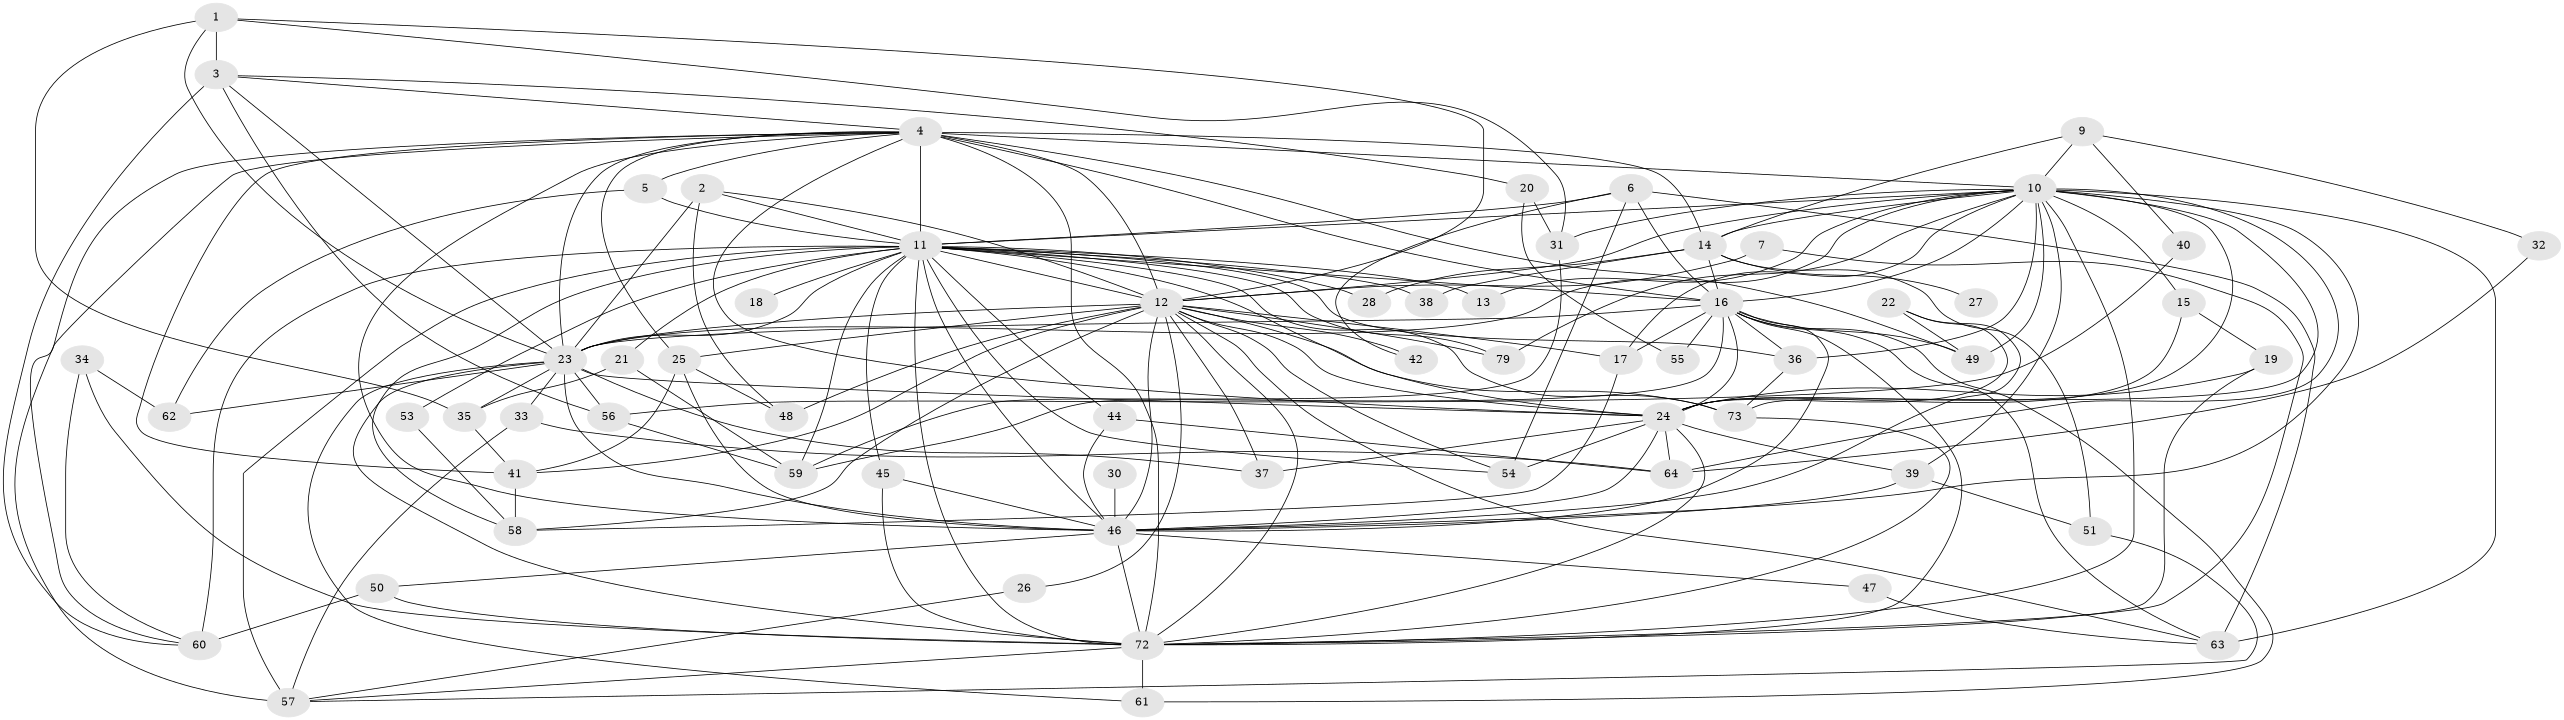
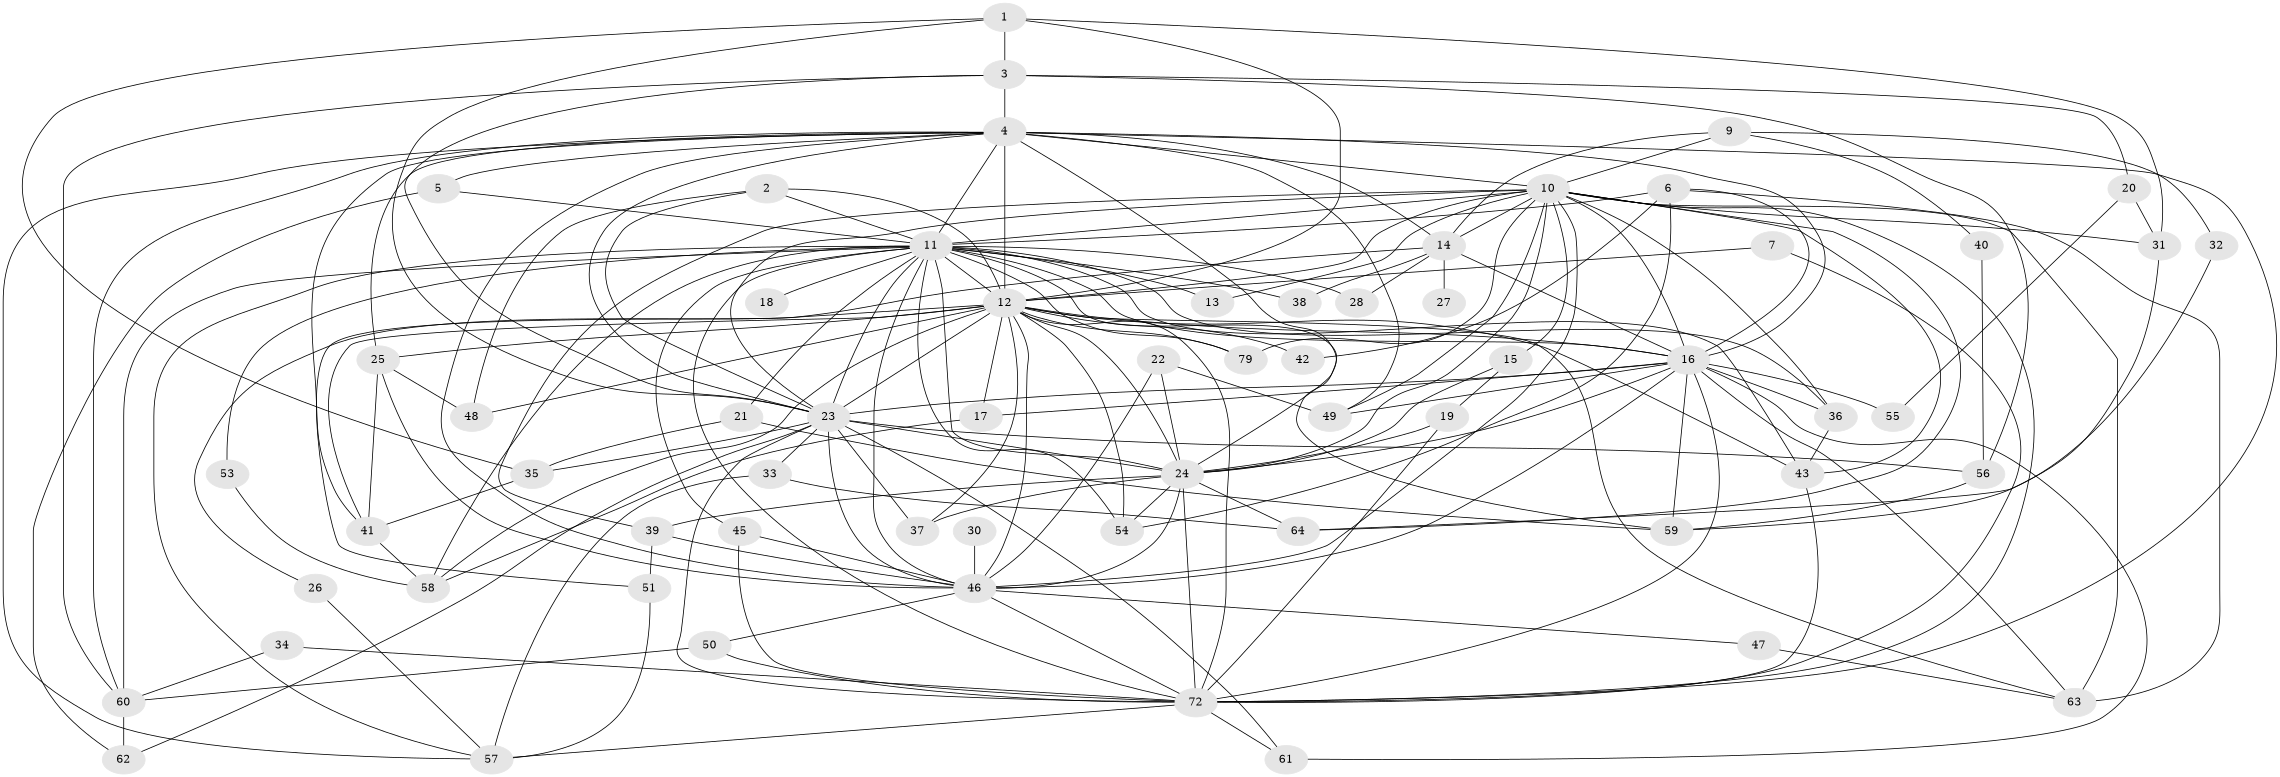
edge "10" -- "17": removed
edge "12" -- "16": added
edge "34" -- "62": now "60" -- "62"
node "44": removed
node "73": label "73" -> "43"
